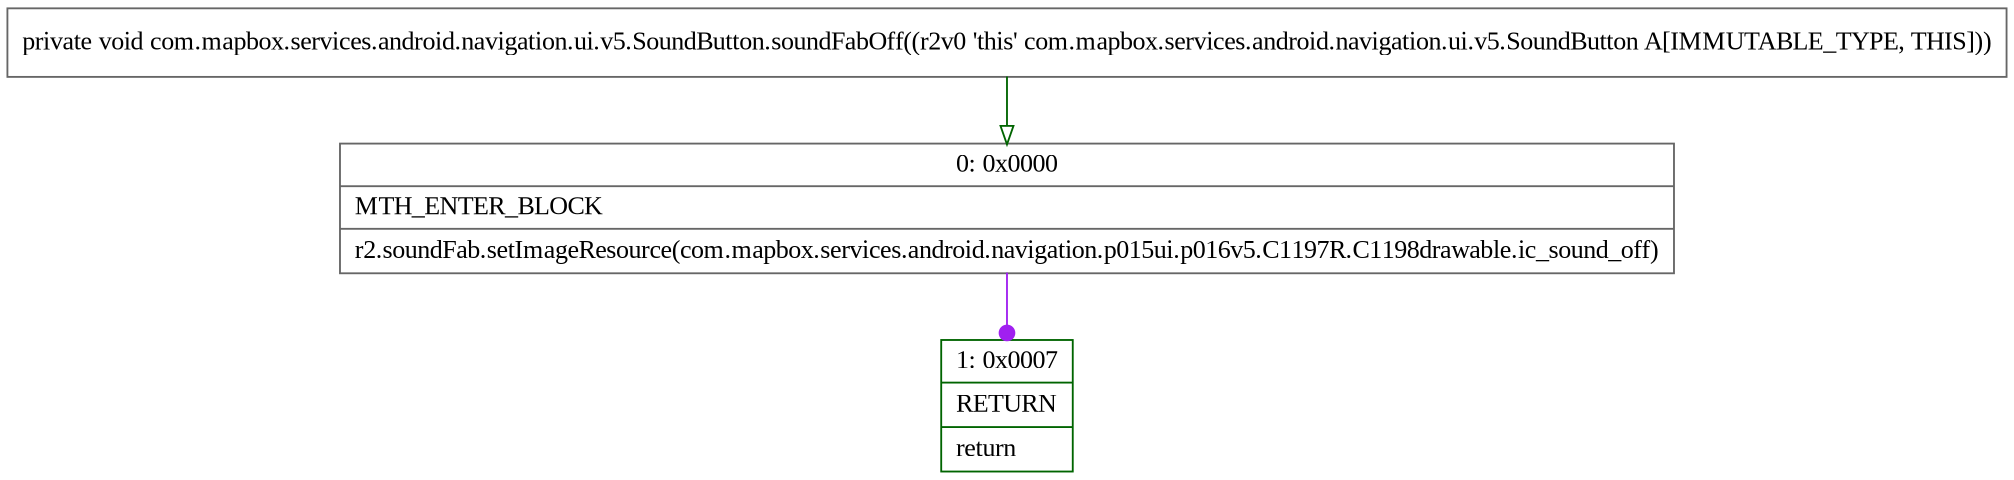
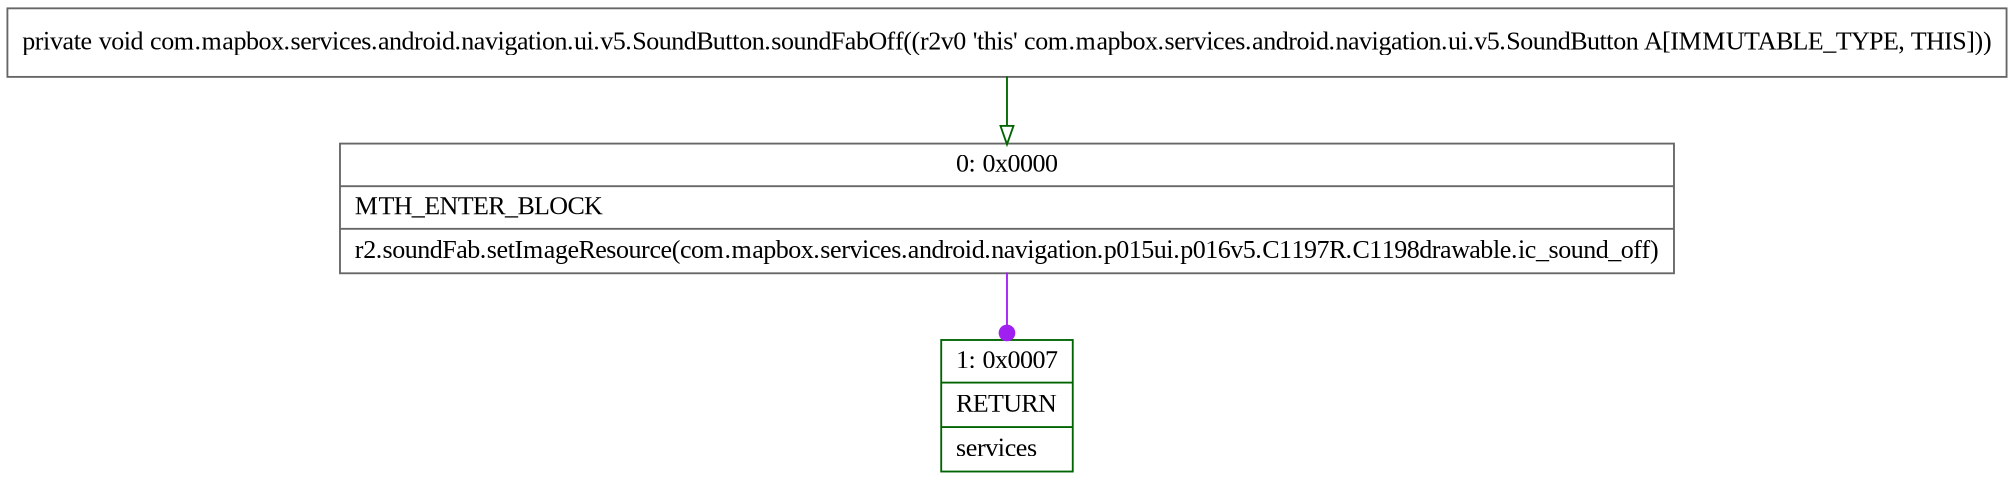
node "1: 0x0007": text "return" -> "services"
